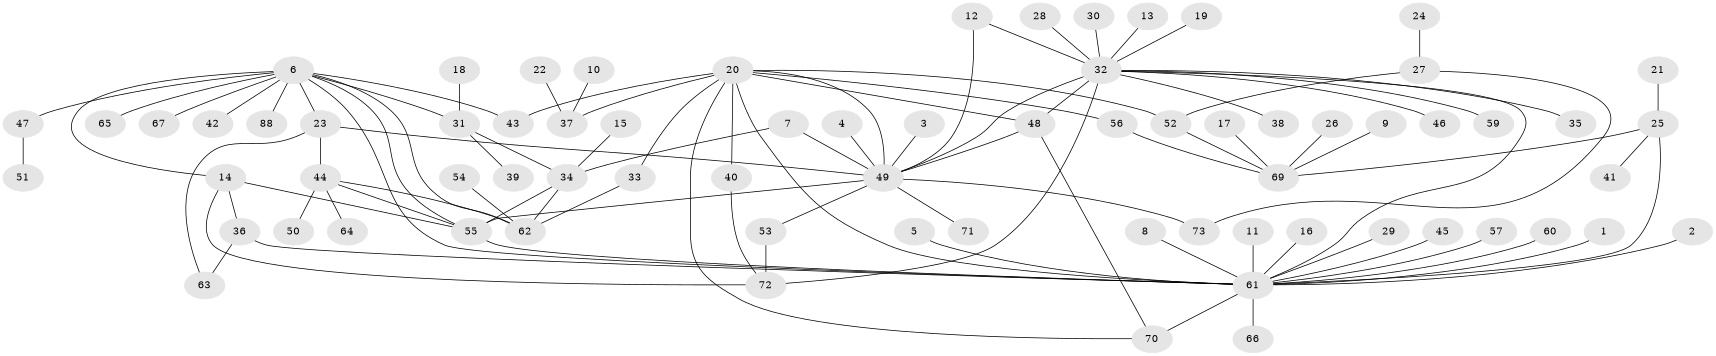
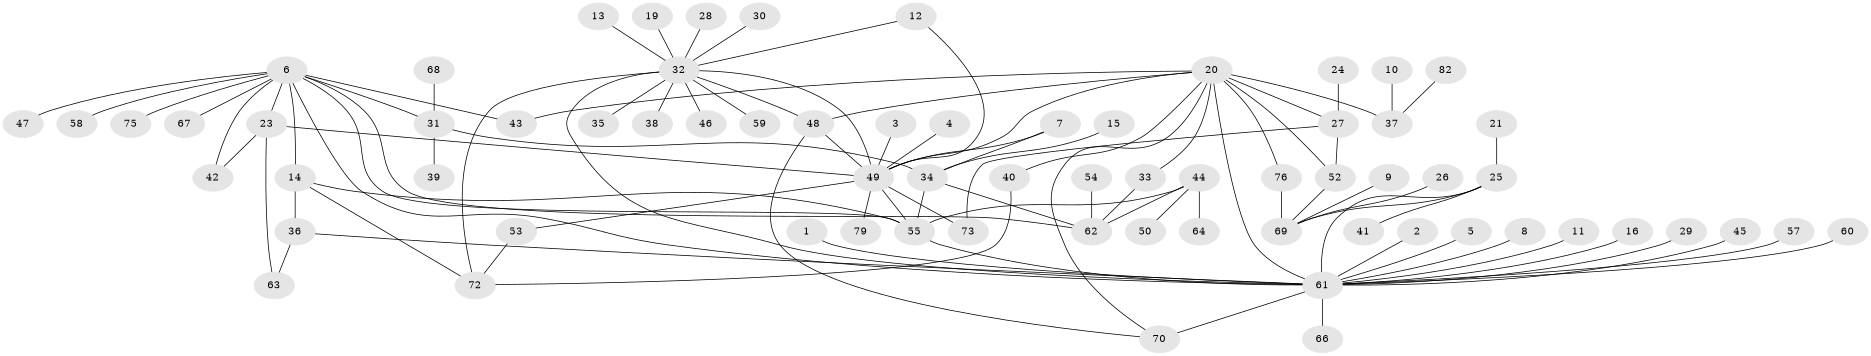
node "18": label "18" -> "68"
node "22": label "22" -> "82"
edge "20" -- "27": added
node "65": label "65" -> "75"
node "88": label "88" -> "58"
node "56": label "56" -> "76"
node "17": removed
edge "23" -- "44": now "23" -- "42"
node "51": removed
node "71": label "71" -> "79"
